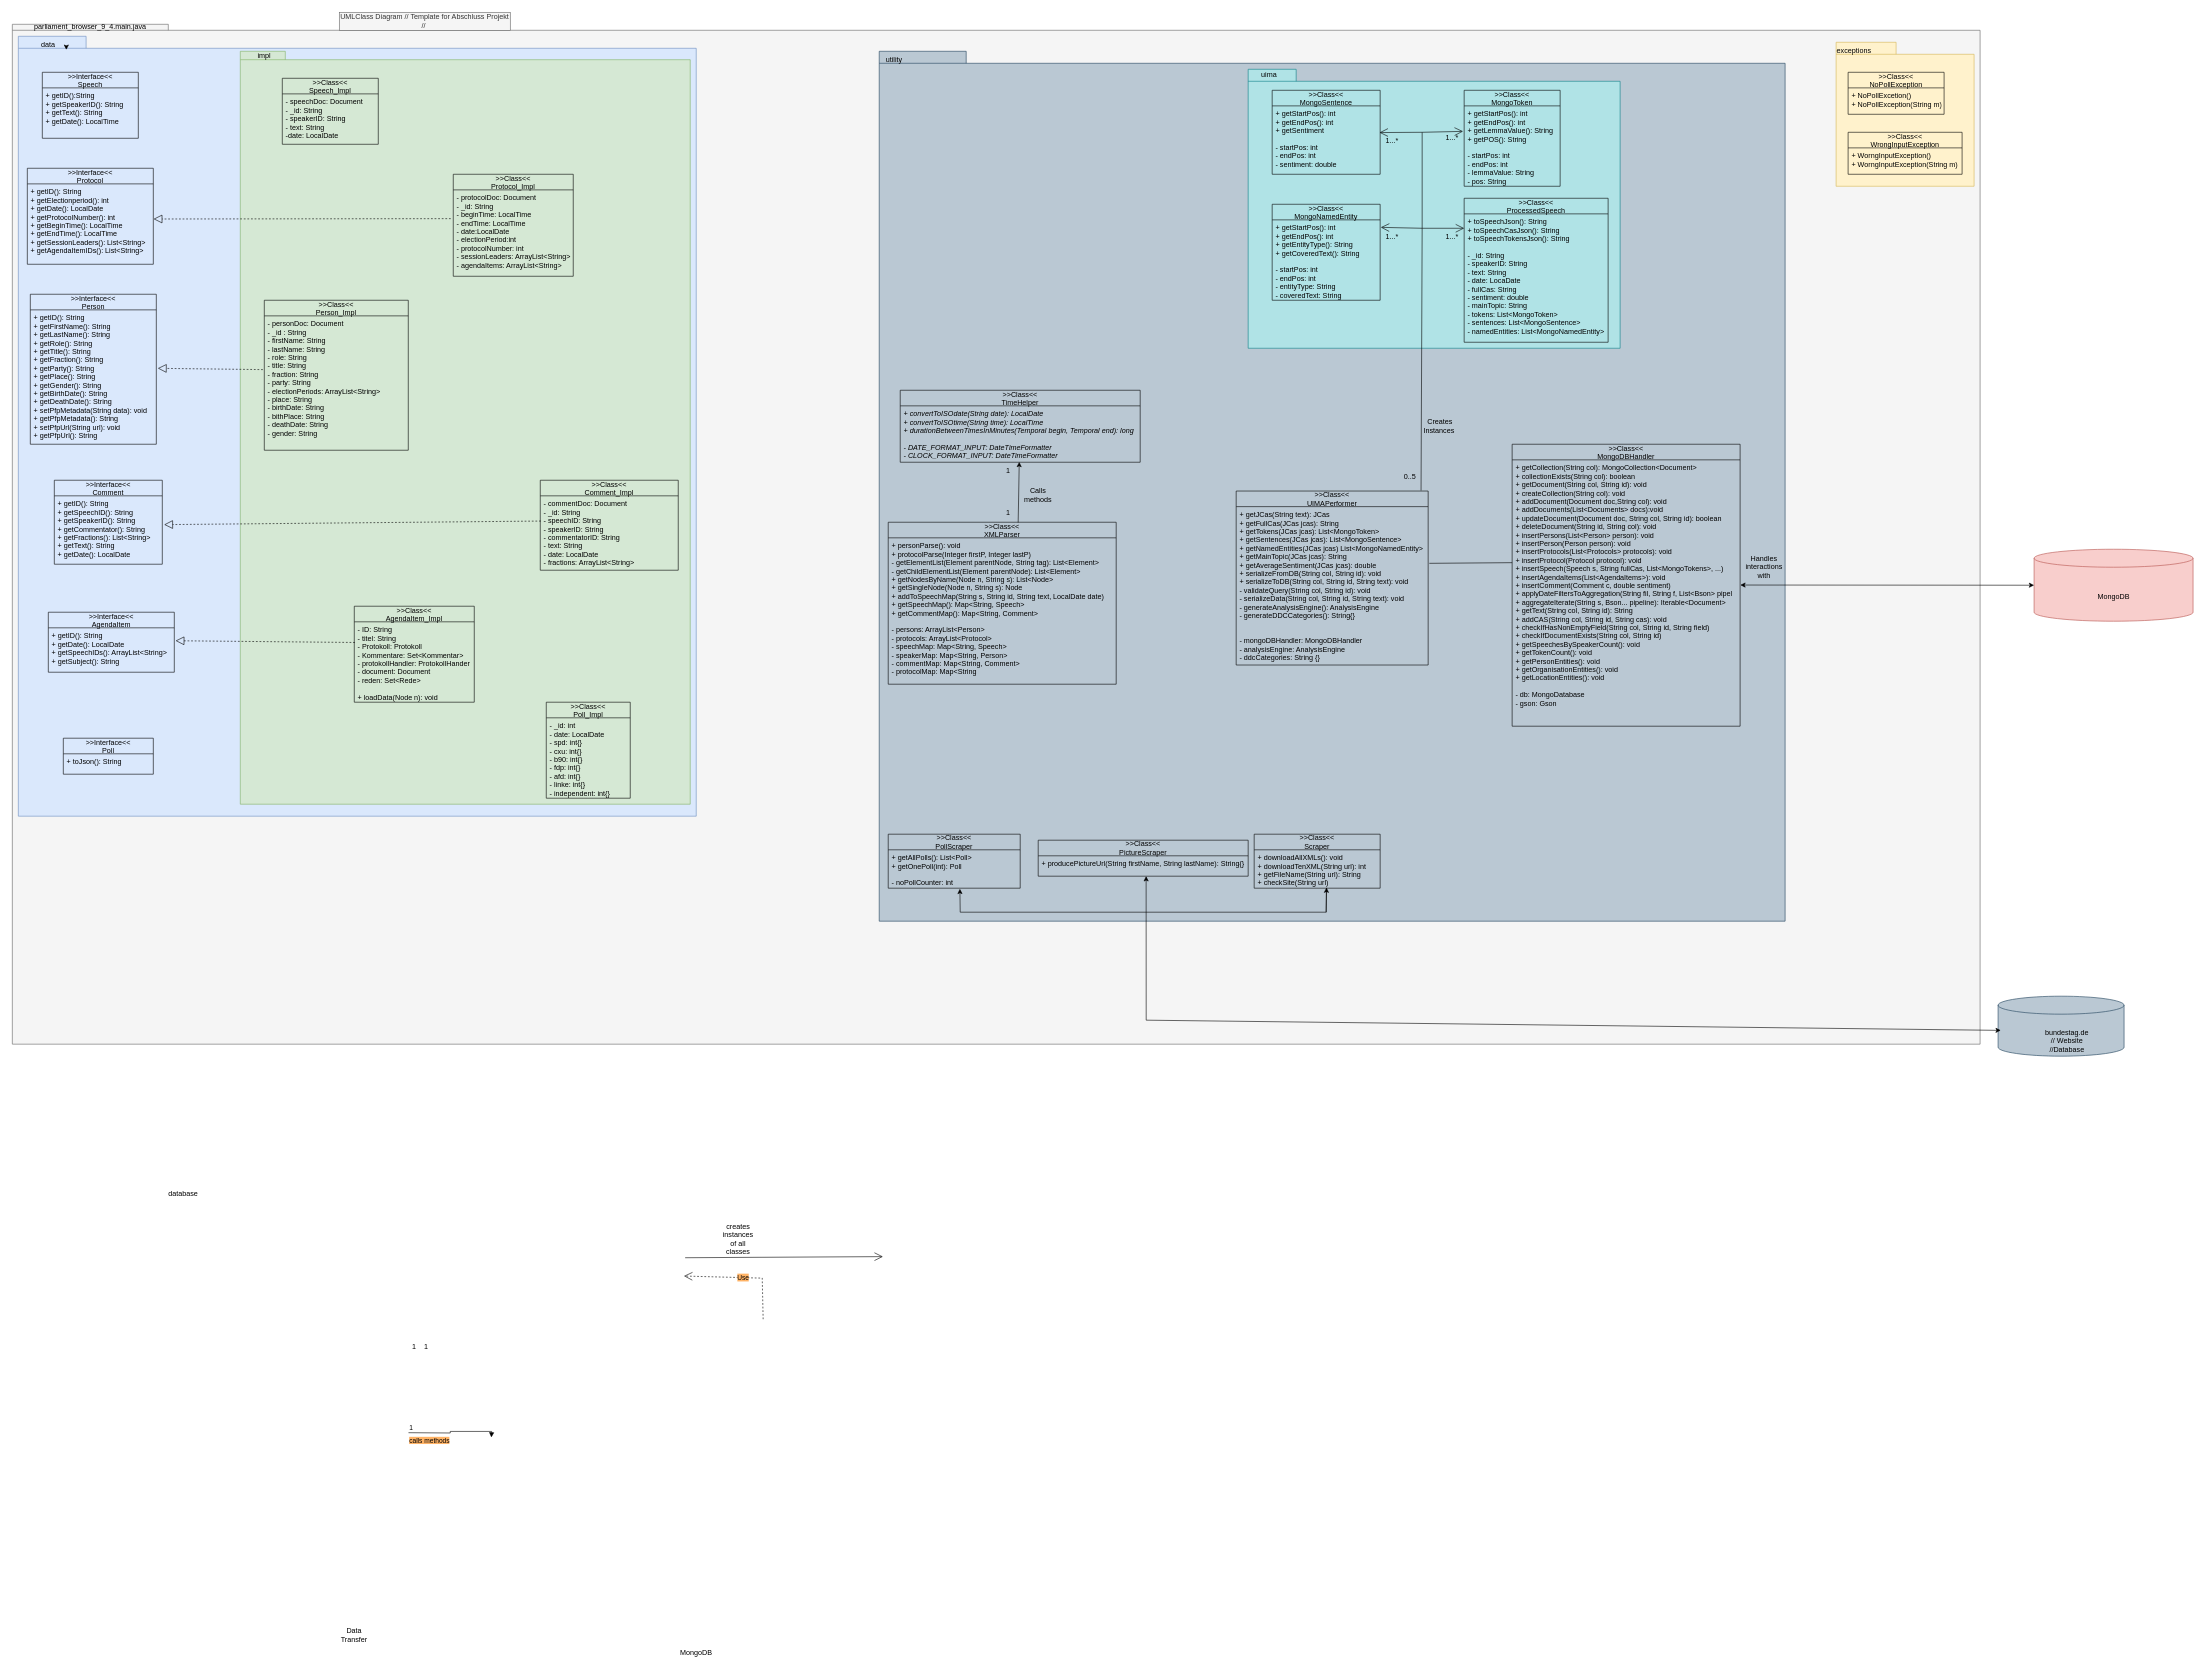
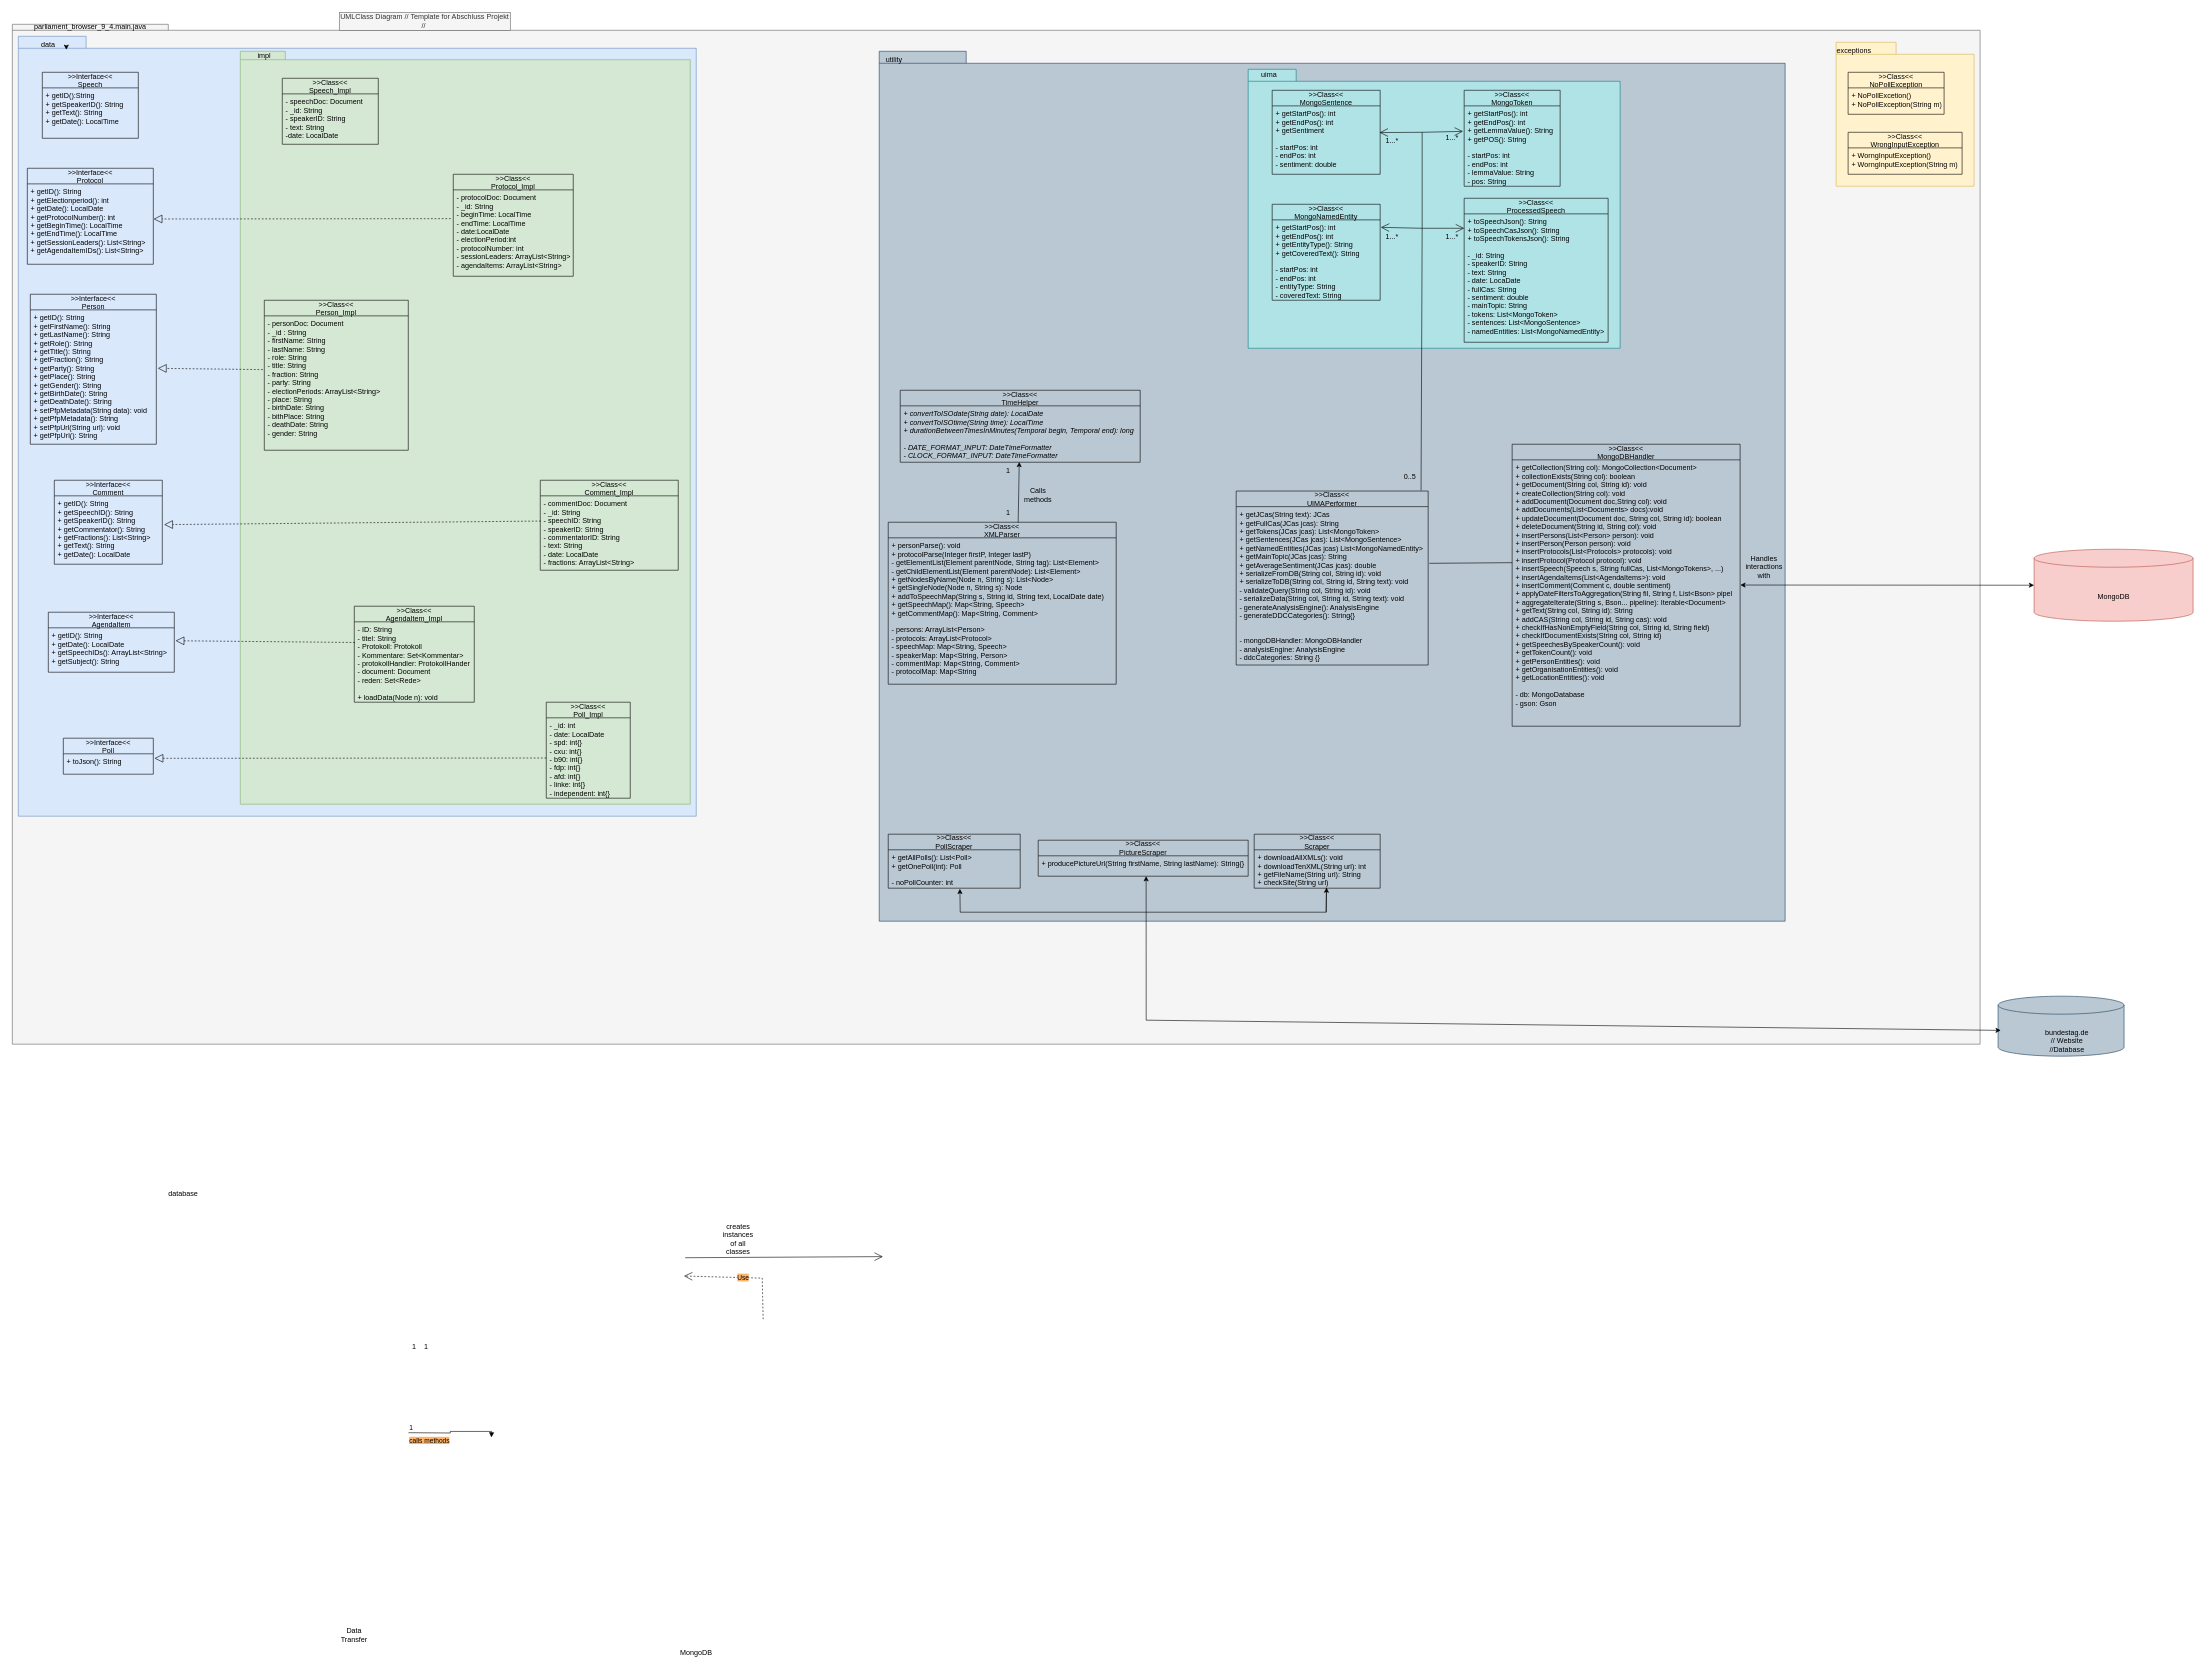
node "Creates Instances": removed
edge "- _id: int - date: LocalDate - spd: int{} - cxu: int{} - b90: int{} - fdp: int{} - afd: int{} - linke: int{} - independent: int{}" -> "+ toJson(): String": added
